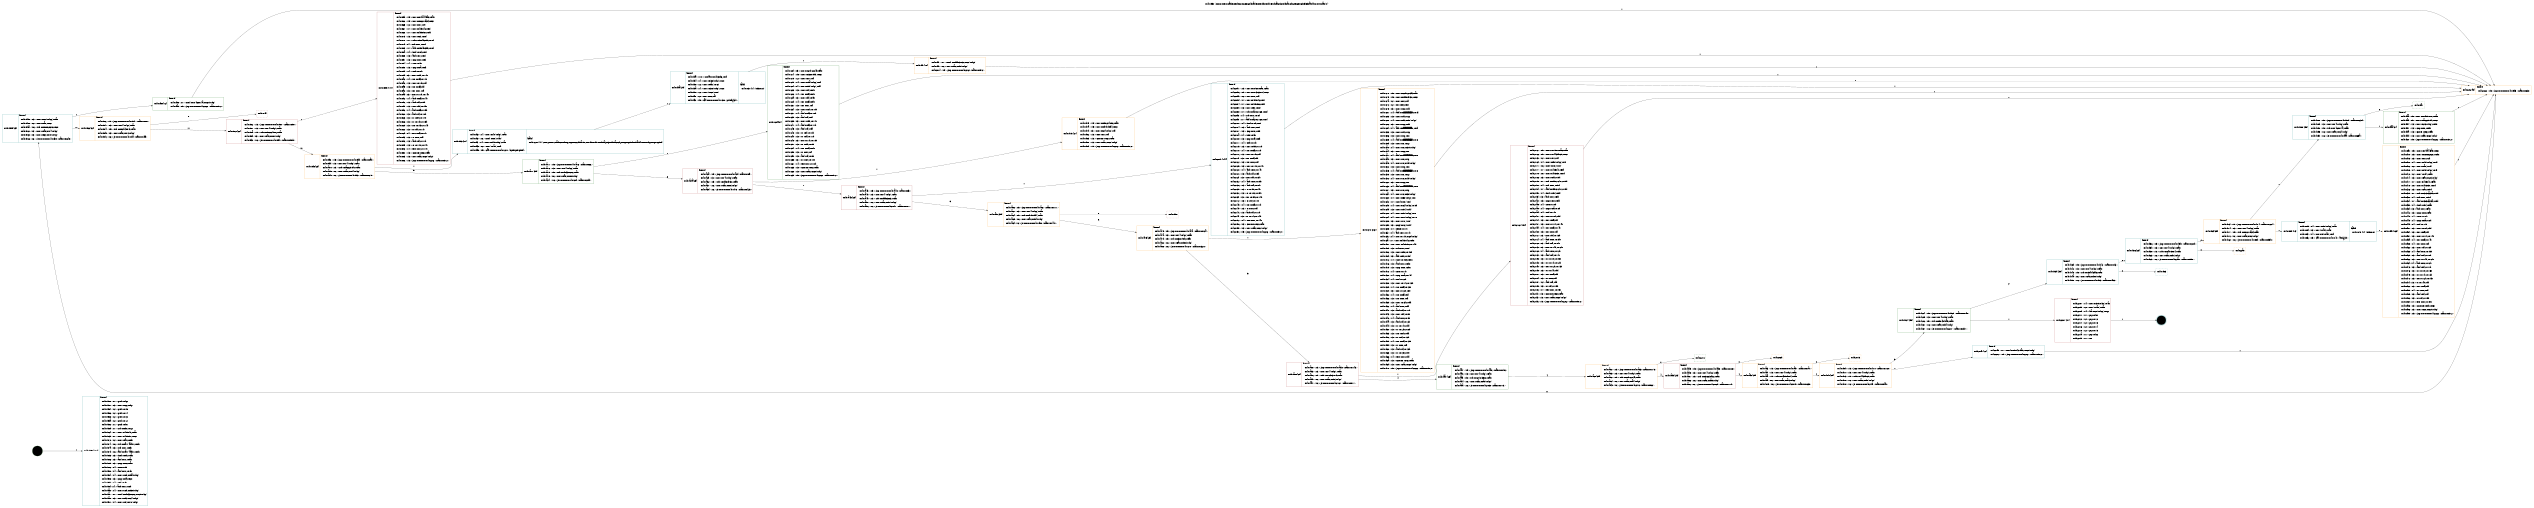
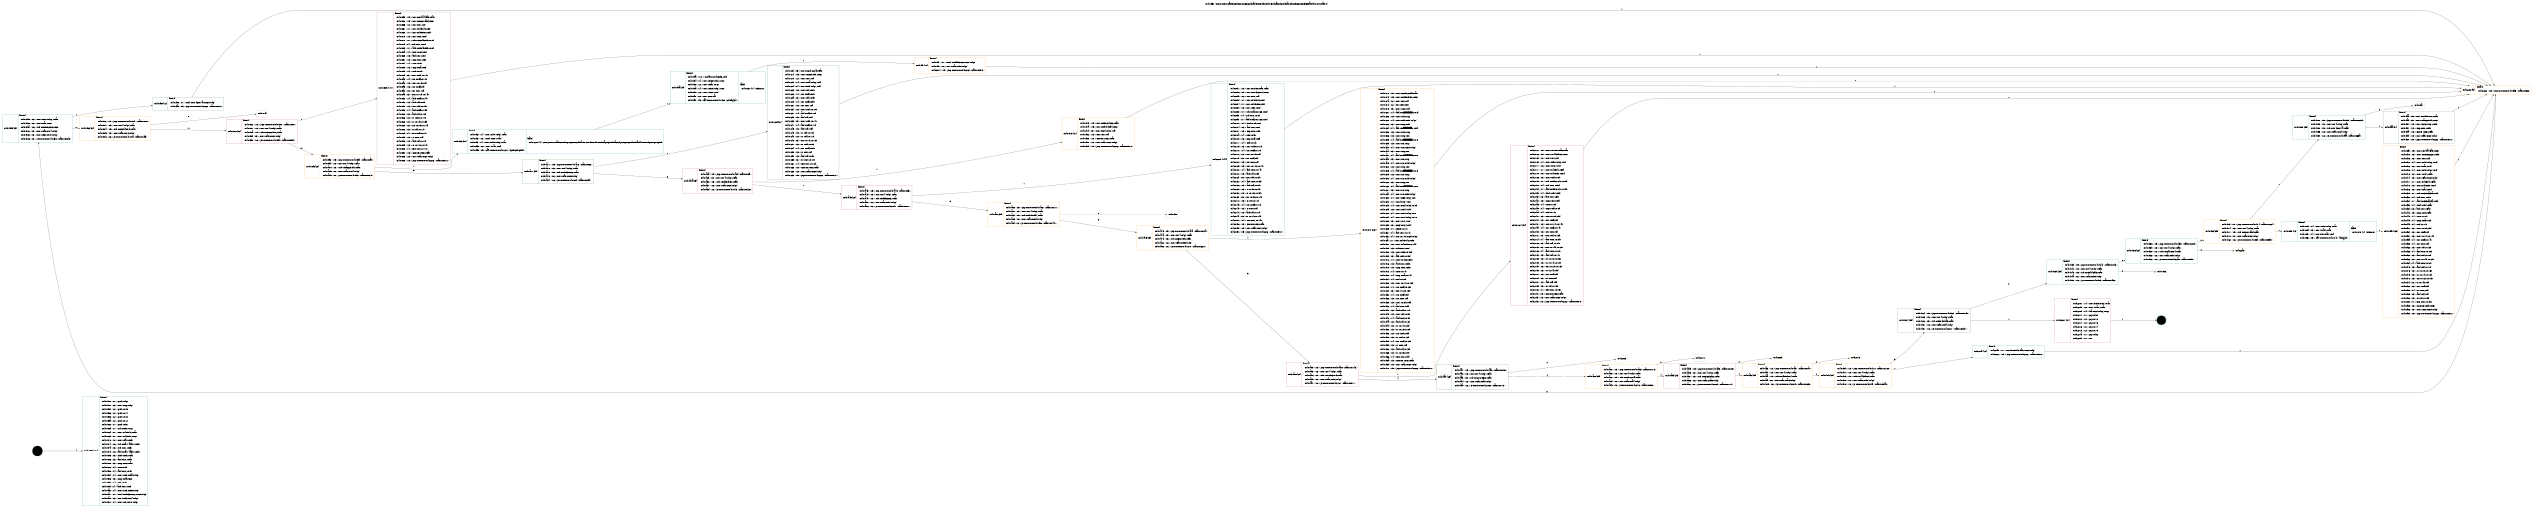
node "0x4020c5": added
